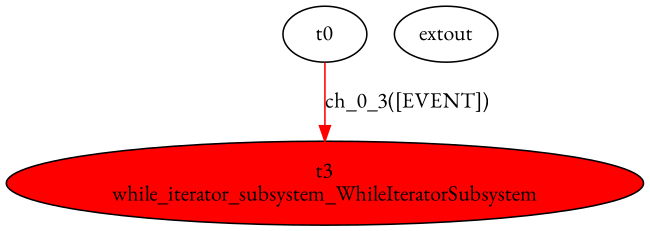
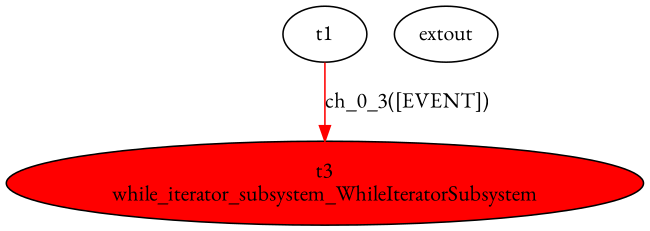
node "t0": label "t0" -> "t1"
